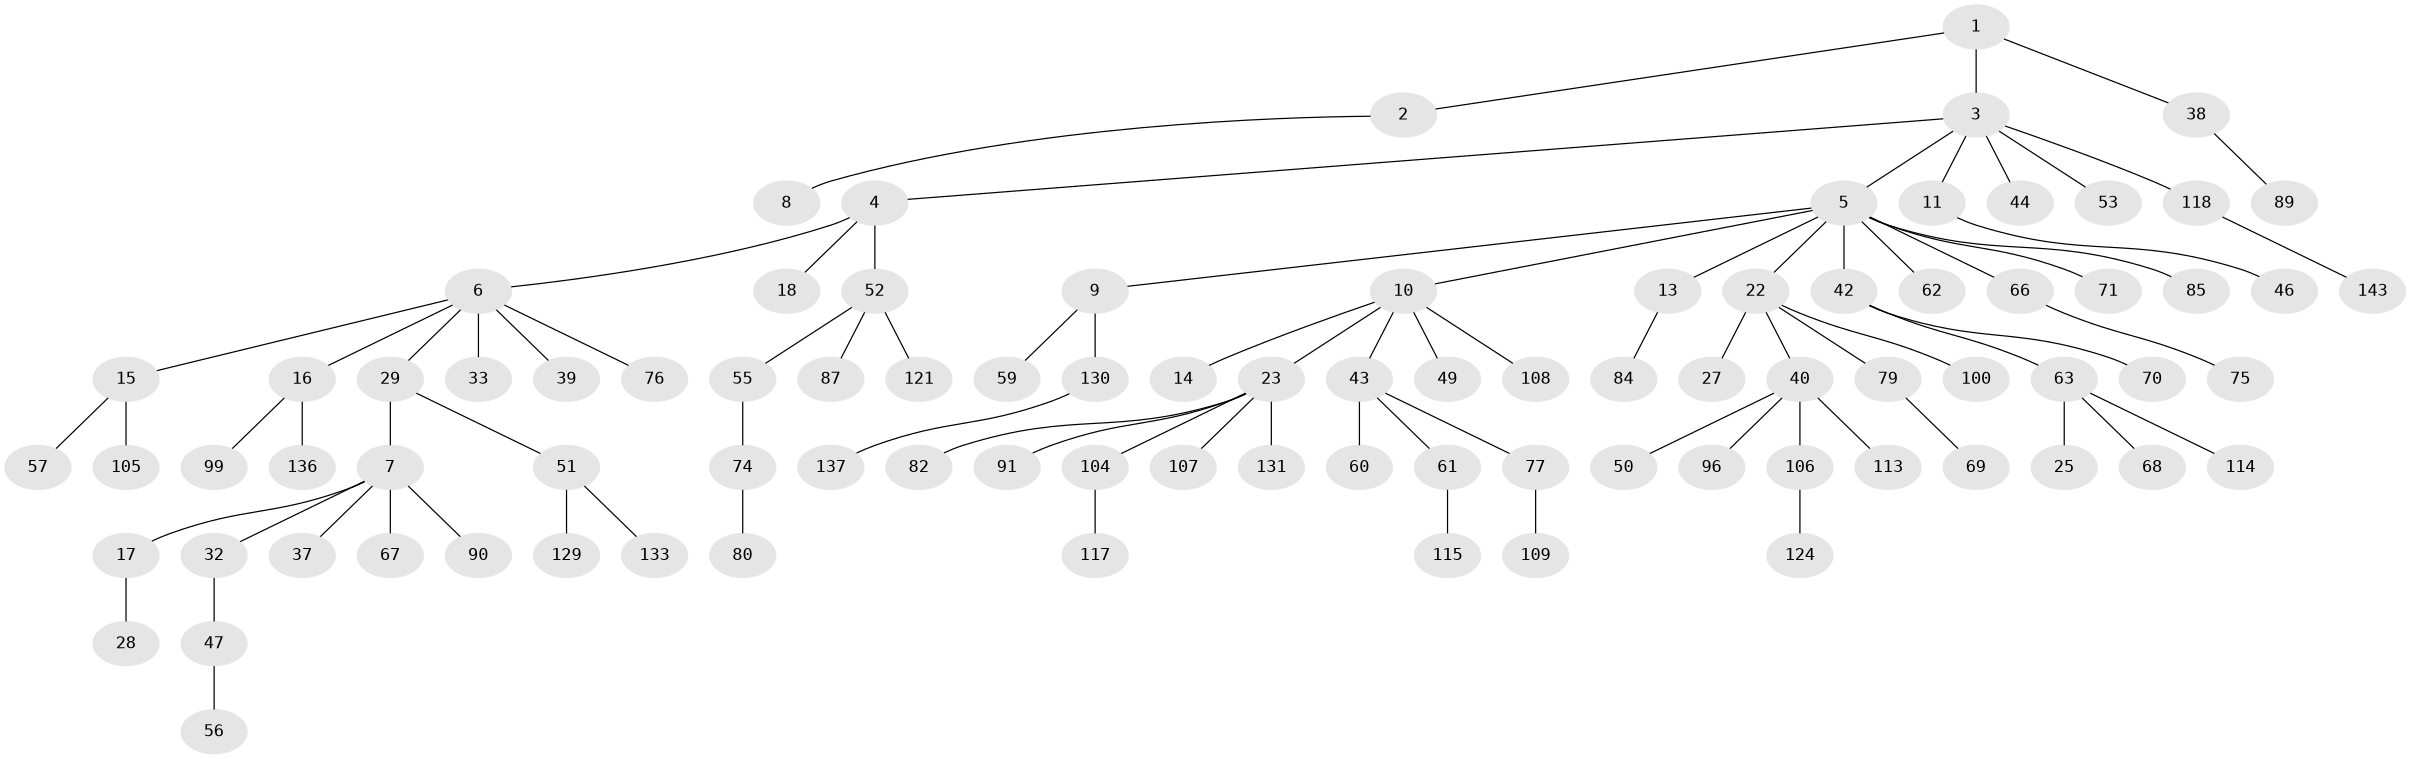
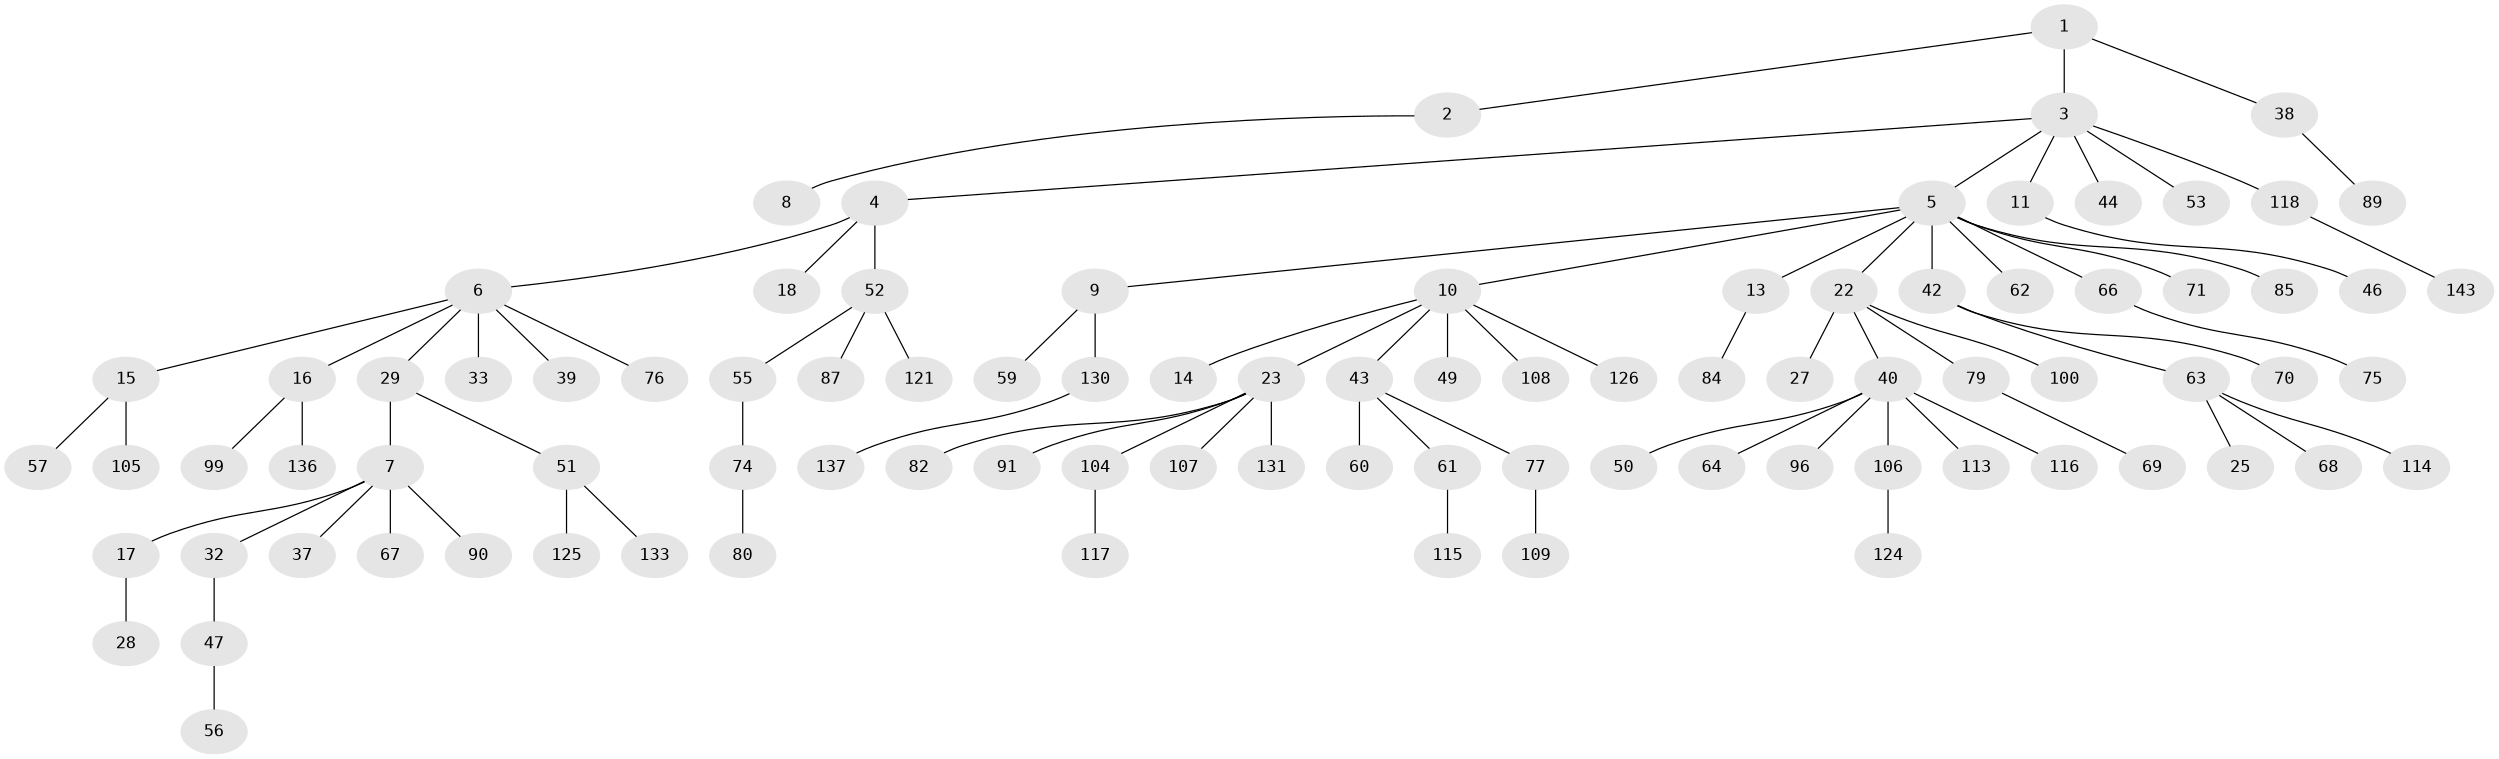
node "126": added
node "64": added
node "116": added
node "129": label "129" -> "125"
